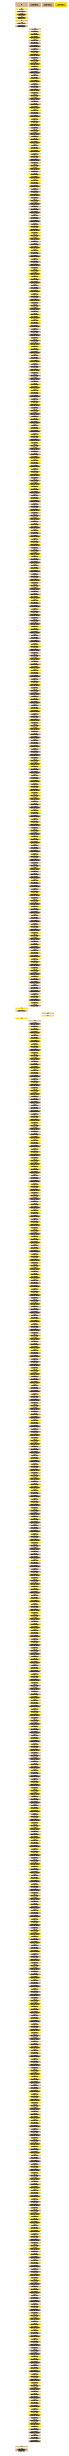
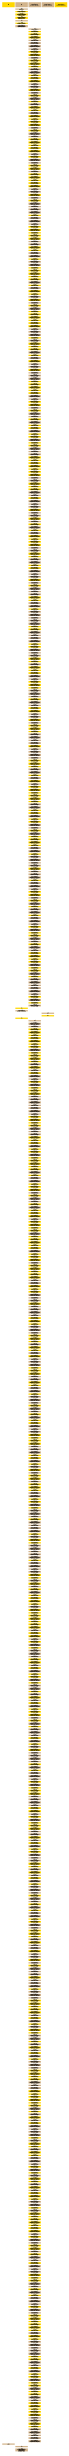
node "G0 ROOT": added
node "GoStart testing.callerName @ .:-1": fillcolor gold -> tan
node "GoUnblock": added
